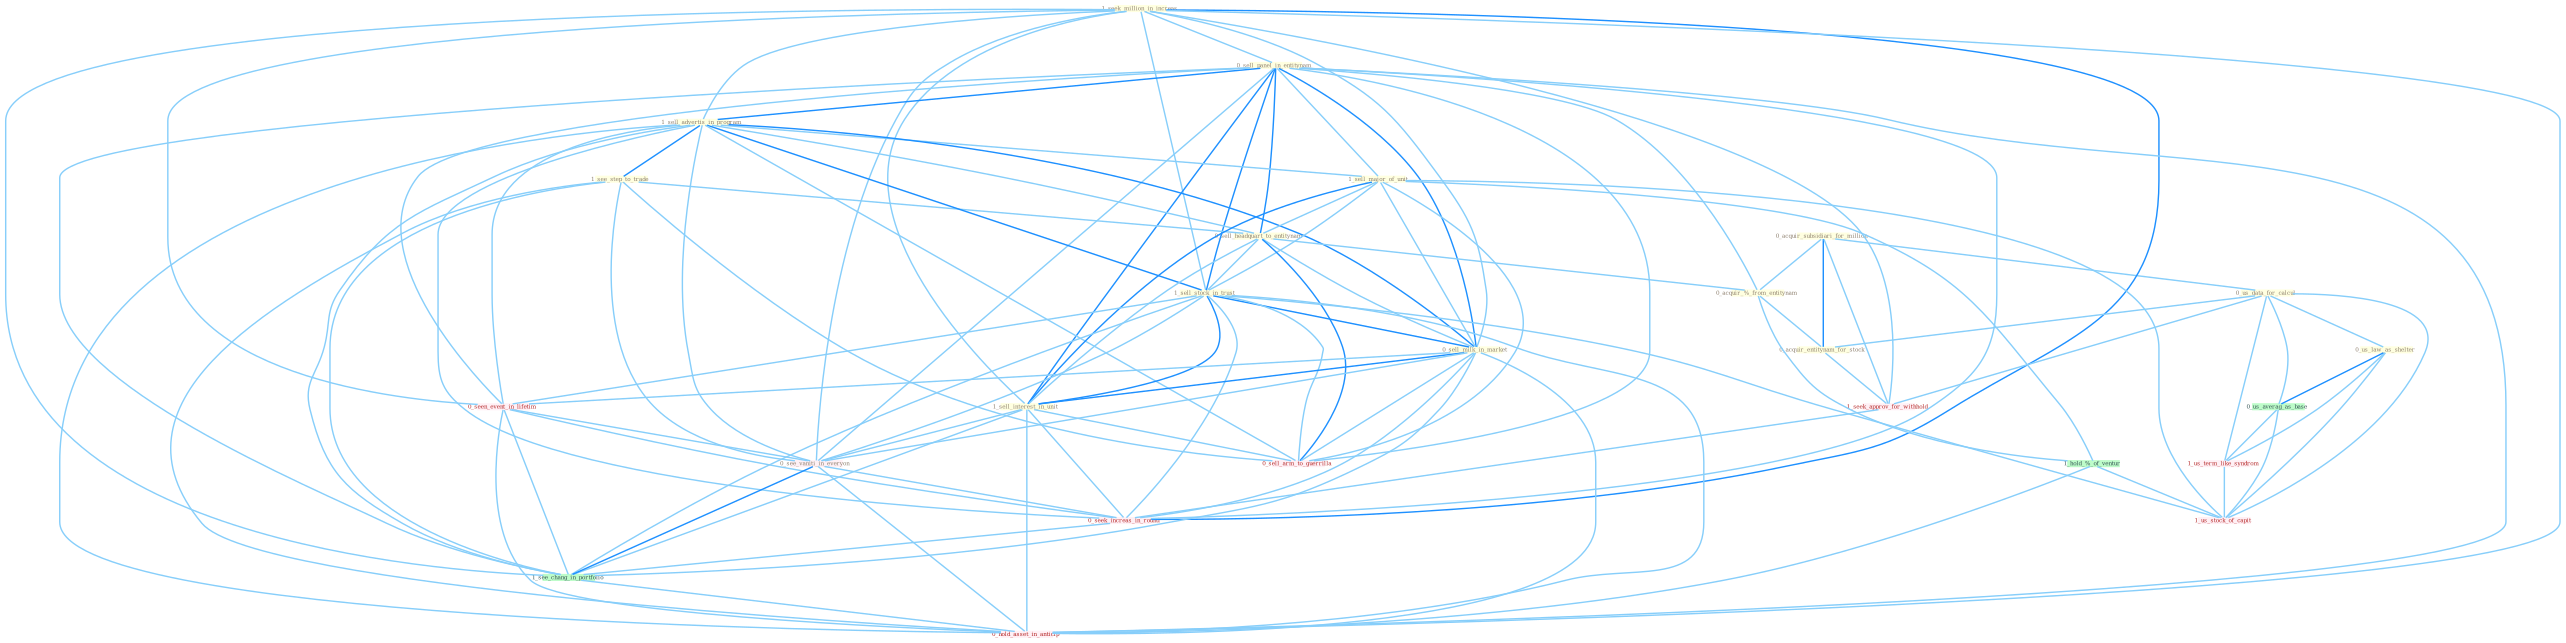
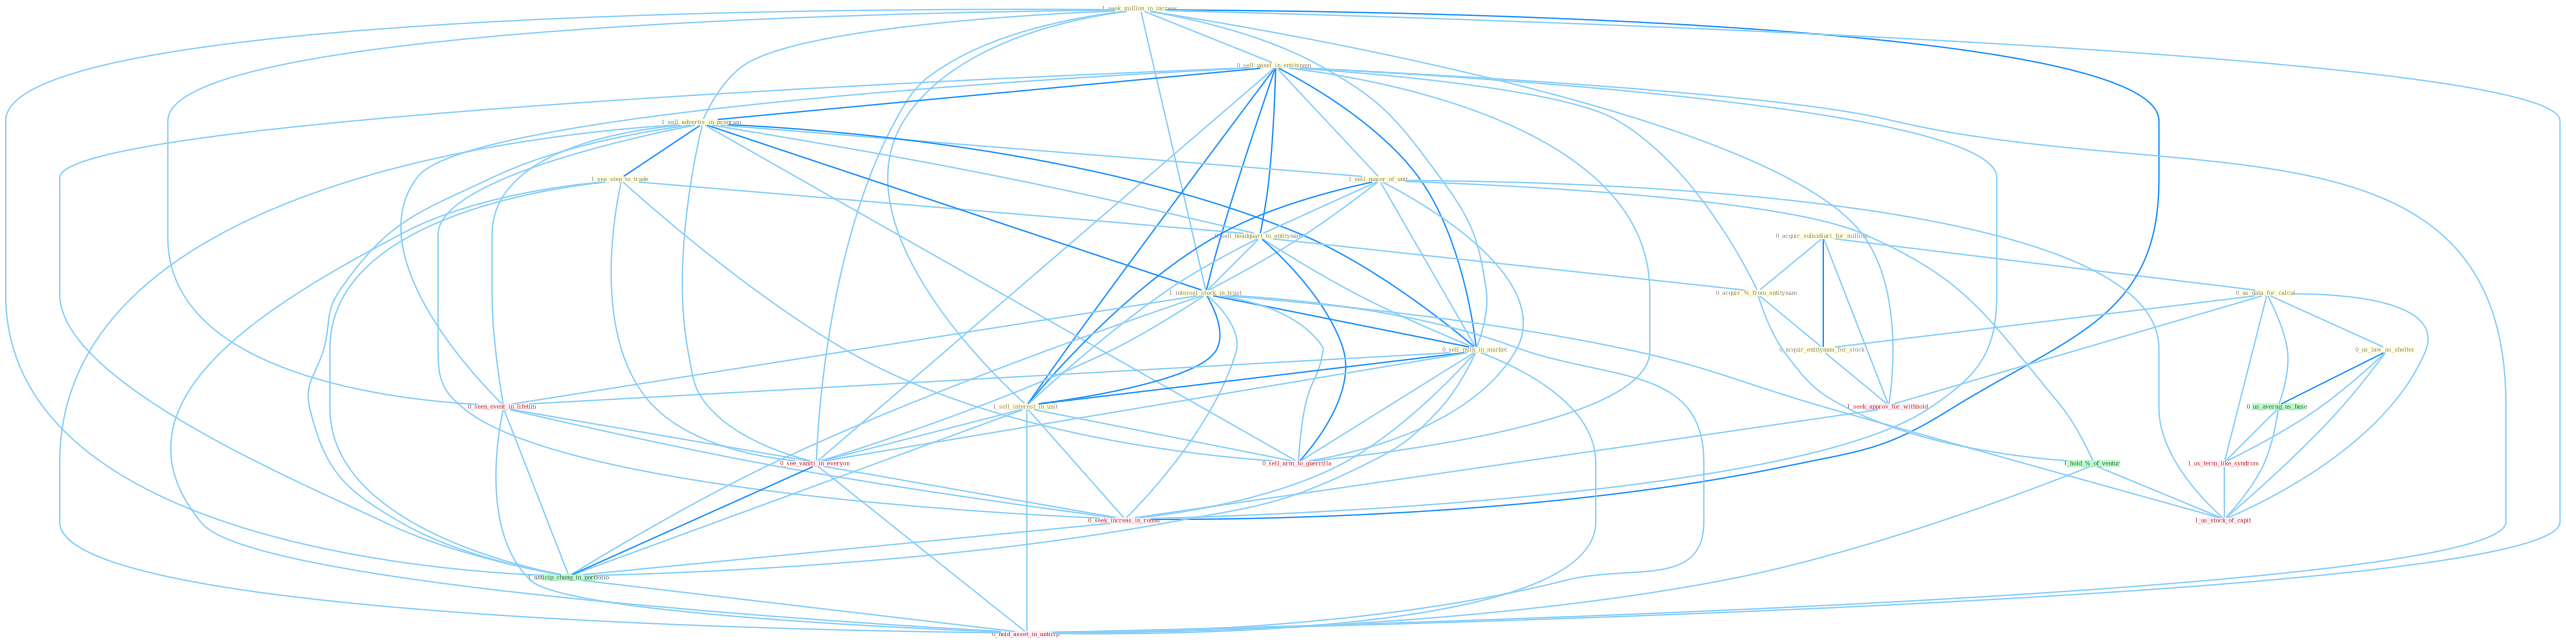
node "1_sell_stock_in_trust": label "1_sell_stock_in_trust" -> "1_interest_stock_in_trust"
node "0_see_vaniti_in_everyon": fontcolor #8b7d6b -> #b22222
node "1_see_chang_in_portfolio": label "1_see_chang_in_portfolio" -> "1_anticip_chang_in_portfolio"
